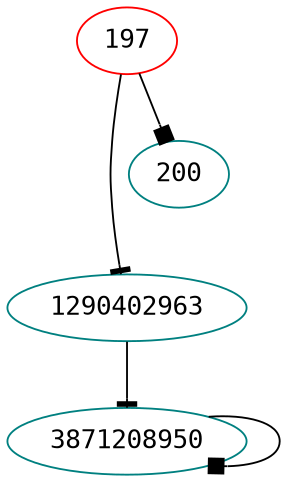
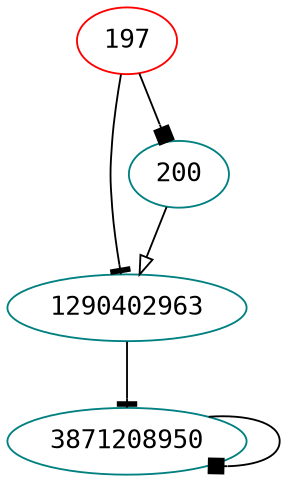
edge "200" -> "1290402963": added
